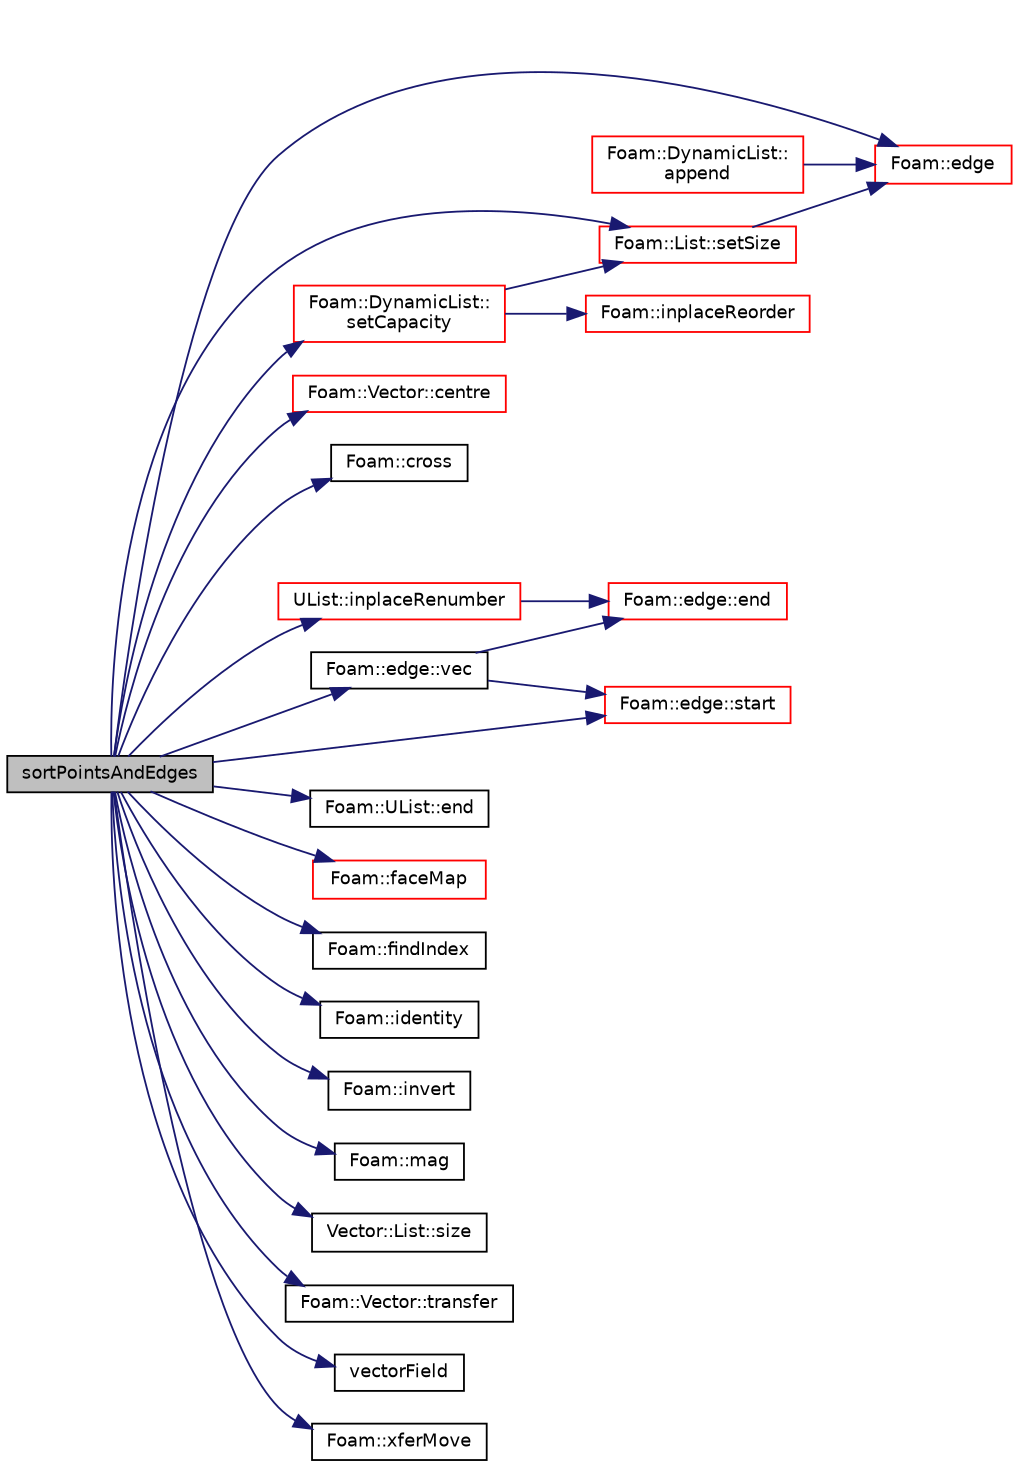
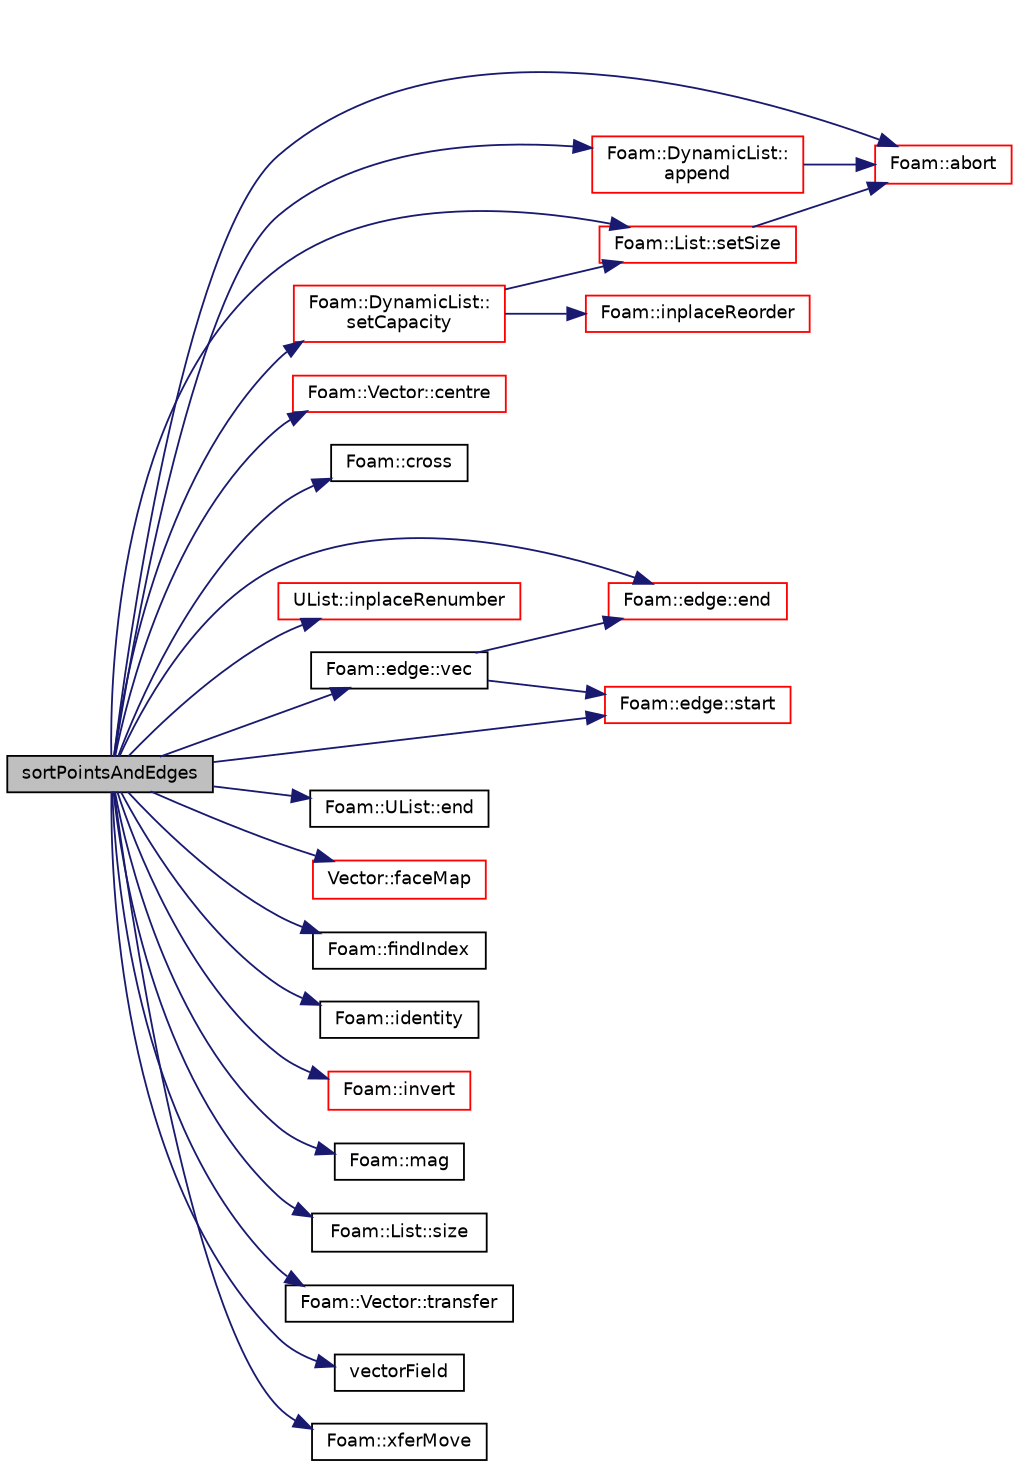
node "Foam::edge": label "Foam::edge" -> "Foam::abort"
edge "sortPointsAndEdges" -> "Foam::DynamicList:: append": added
edge "UList::inplaceRenumber" -> "Foam::edge::end": now "sortPointsAndEdges" -> "Foam::edge::end"
node "Foam::faceMap": label "Foam::faceMap" -> "Vector::faceMap"
node "Foam::invert": color black -> red
node "Vector::List::size": label "Vector::List::size" -> "Foam::List::size"
